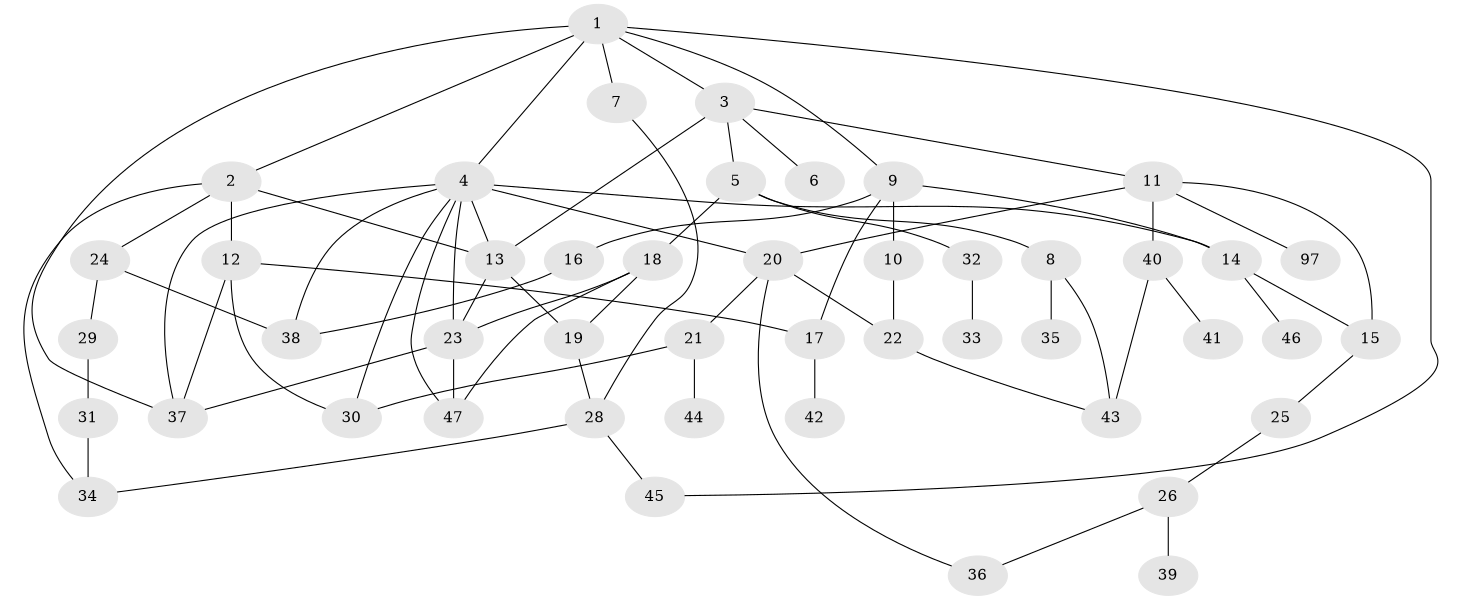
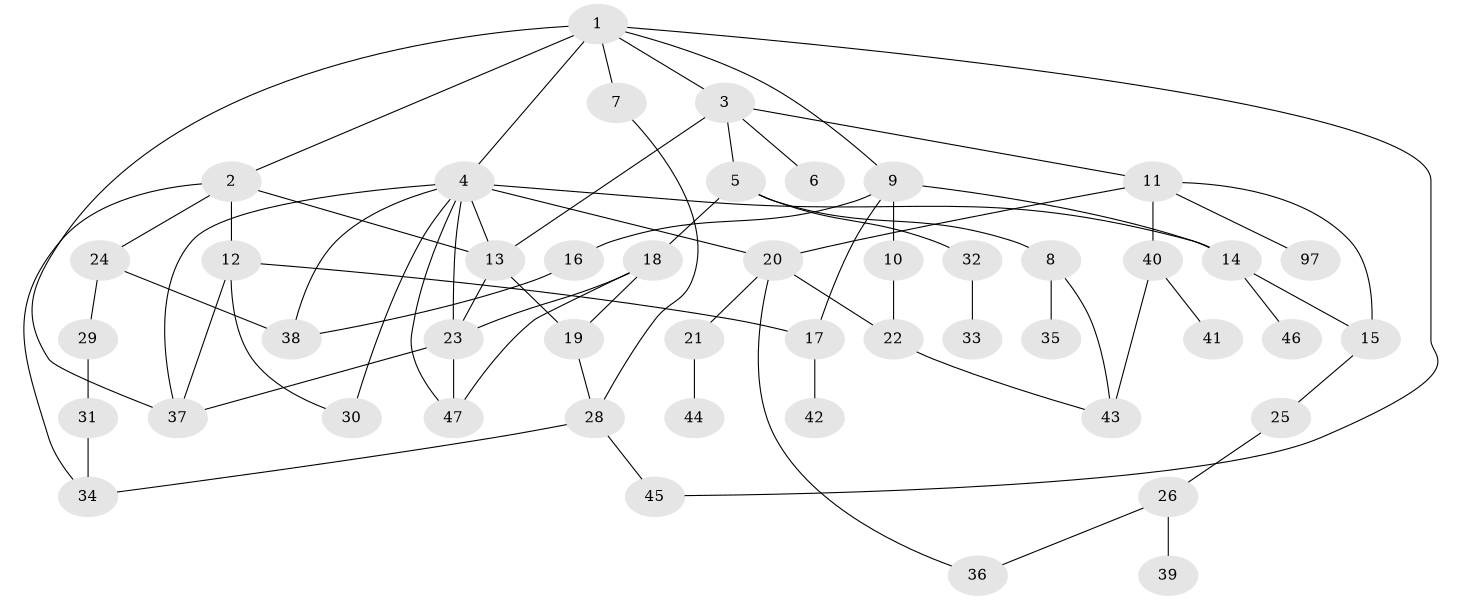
edge "21" -- "30": removed
